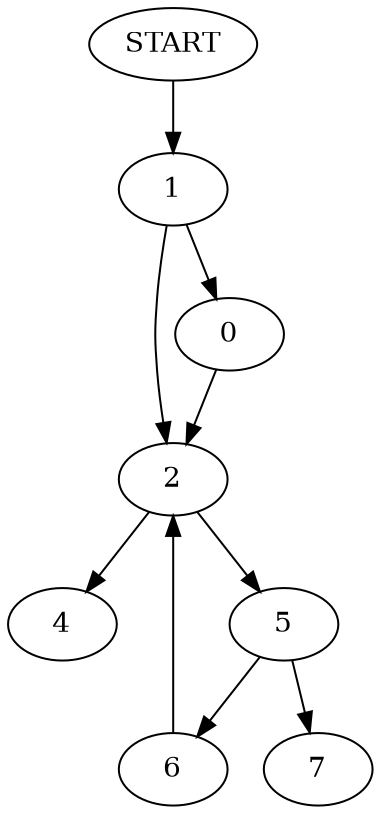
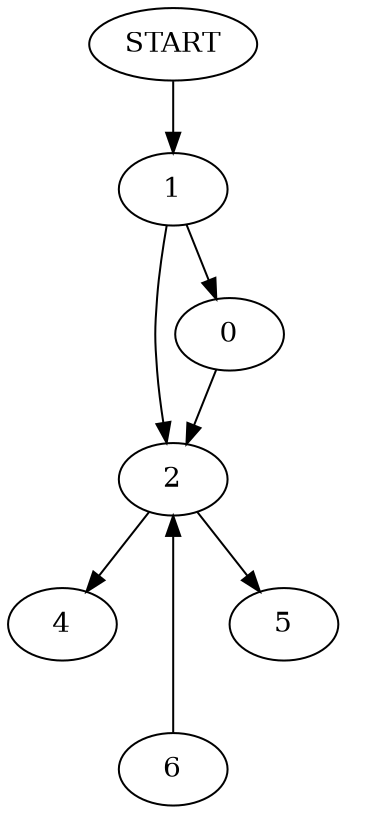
edge "5" -> "6": removed
node "7": removed
